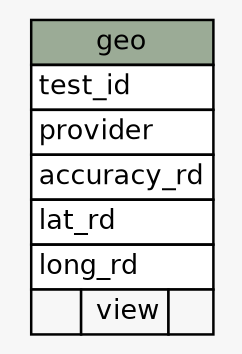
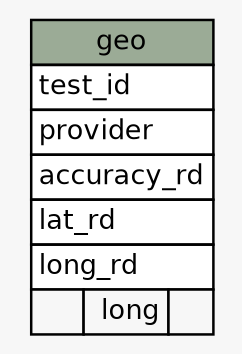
node "geo": text "view" -> "long"
